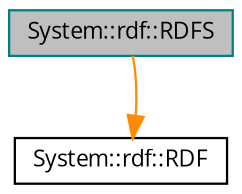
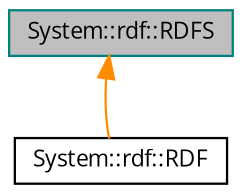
edge "System::rdf::RDFS" -> "System::rdf::RDF": reversed
